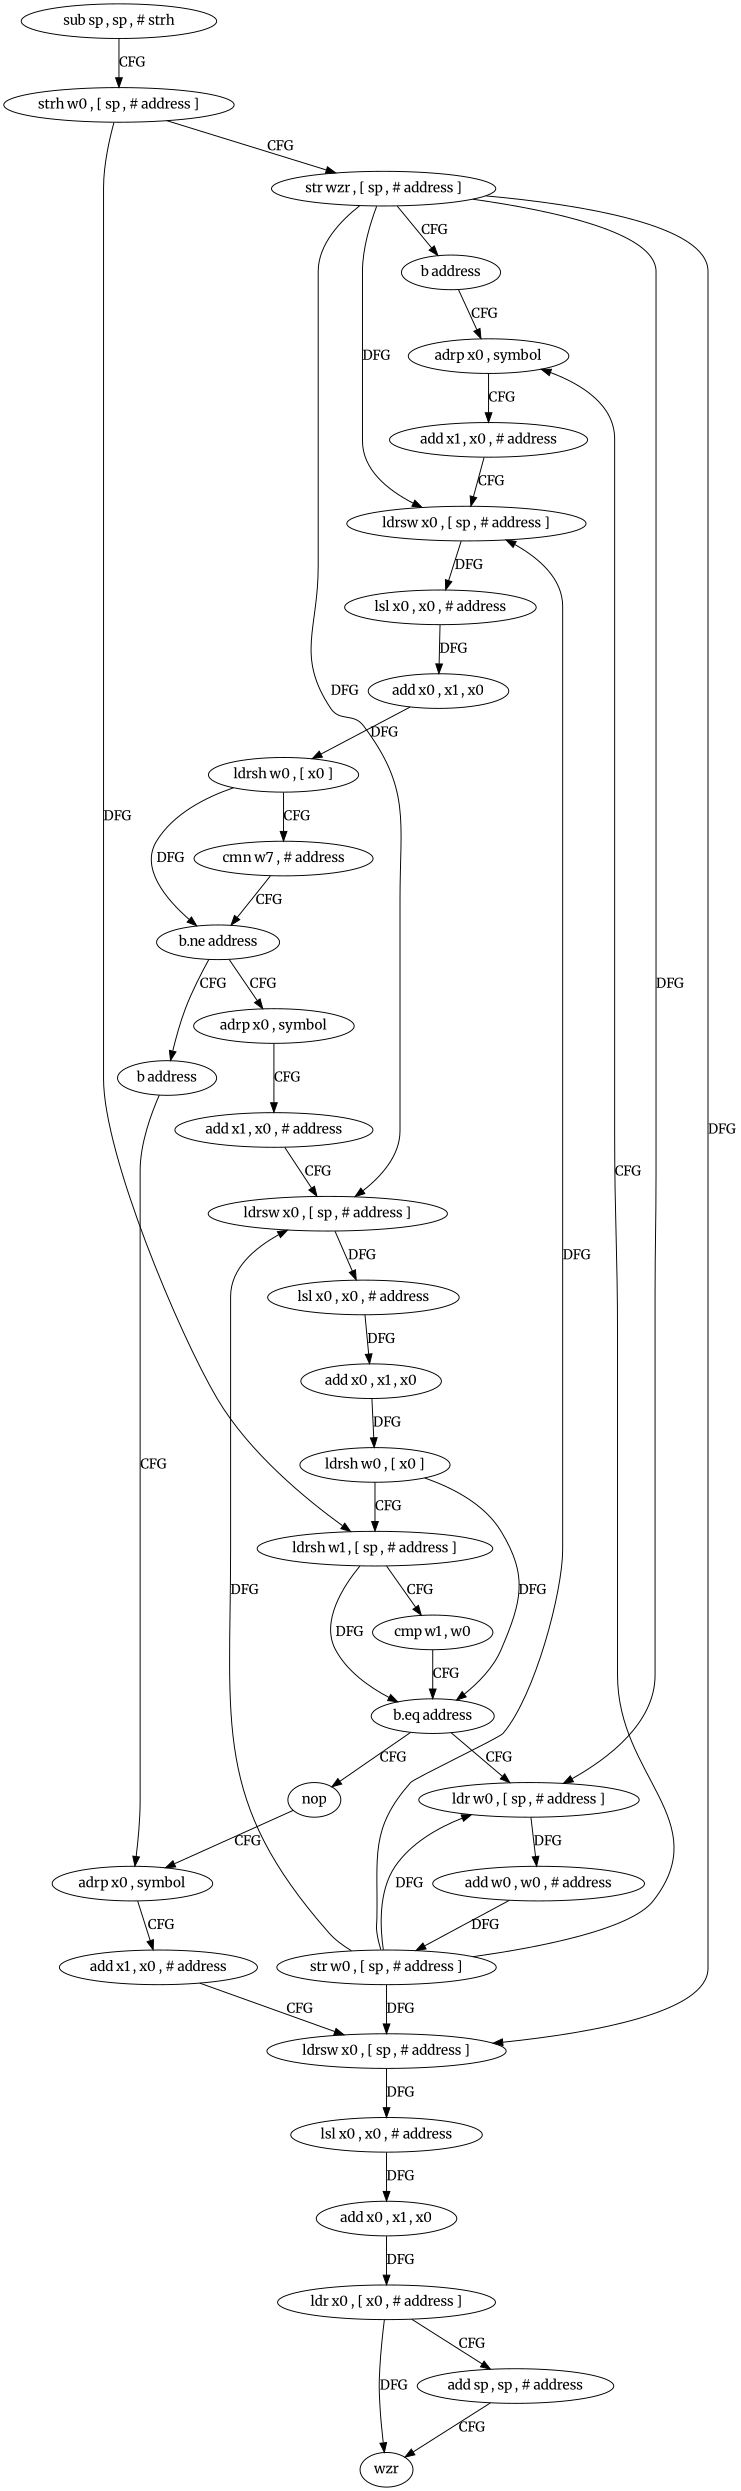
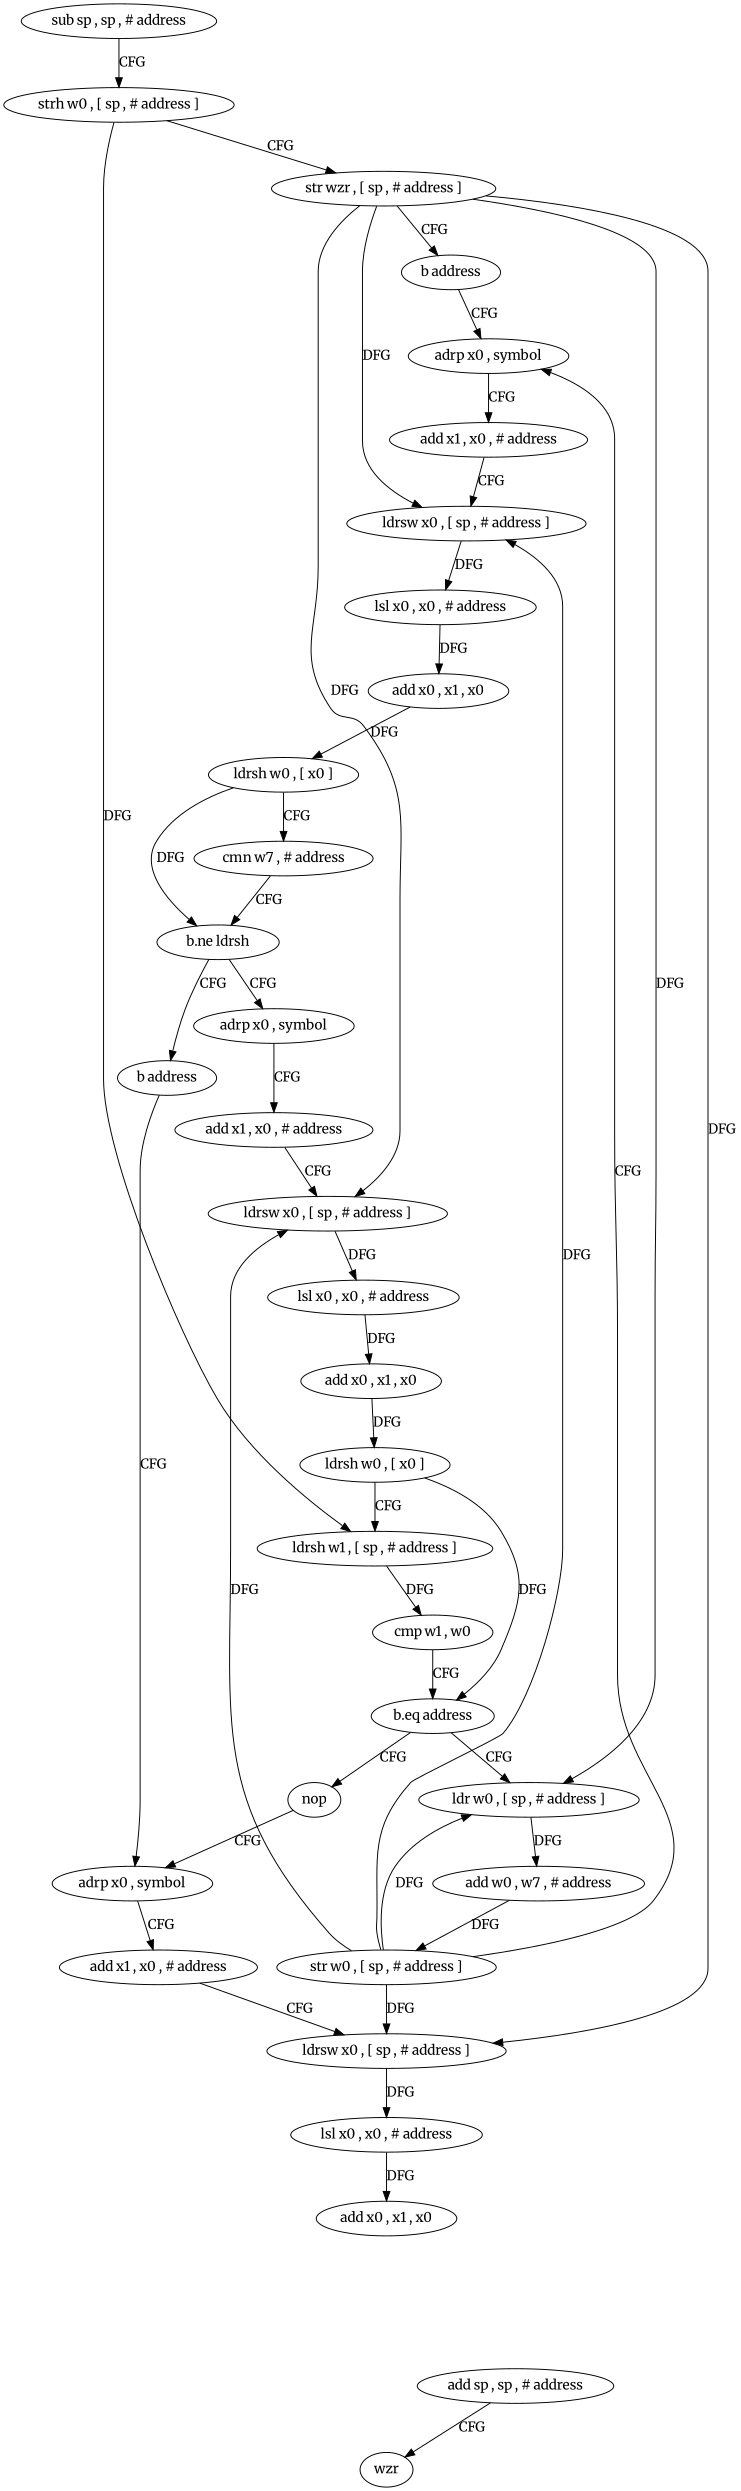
node "sub sp , sp , # strh": label "sub sp , sp , # strh" -> "sub sp , sp , # address"
node "b.ne address": label "b.ne address" -> "b.ne ldrsh"
edge "ldrsh w1 , [ sp , # address ]" -> "cmp w1 , w0": label "CFG" -> "DFG"
edge "ldrsh w1 , [ sp , # address ]" -> "b.eq address": removed, label "DFG"
node "add w0 , w0 , # address": label "add w0 , w0 , # address" -> "add w0 , w7 , # address"
node "ldr x0 , [ x0 , # address ]": removed
